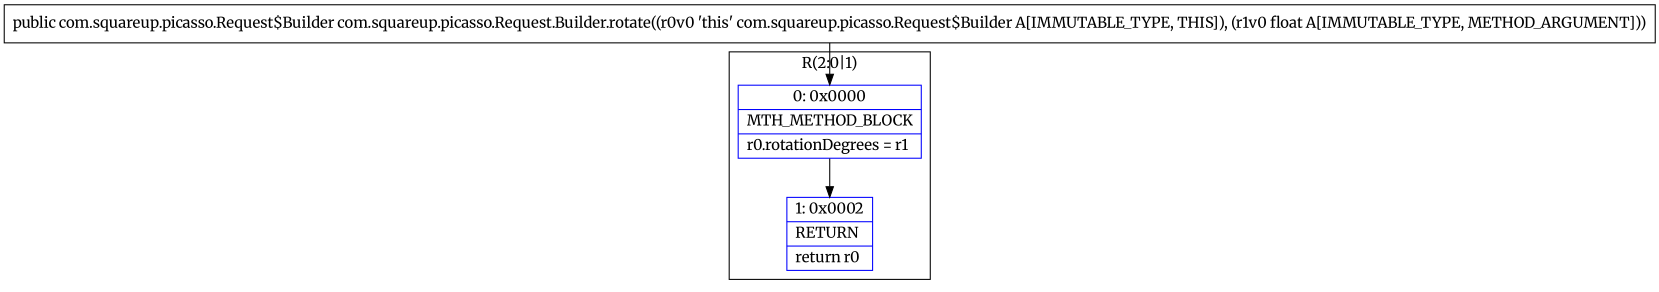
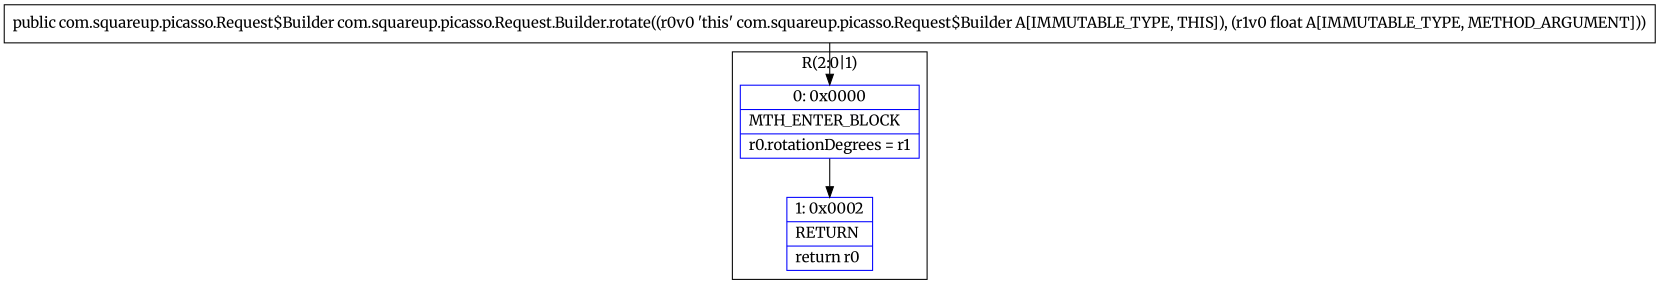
node "0: 0x0000": text "MTH_METHOD_BLOCK" -> "MTH_ENTER_BLOCK"
